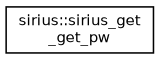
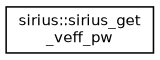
node "sirius::sirius_get _get_pw": label "sirius::sirius_get _get_pw" -> "sirius::sirius_get _veff_pw"
